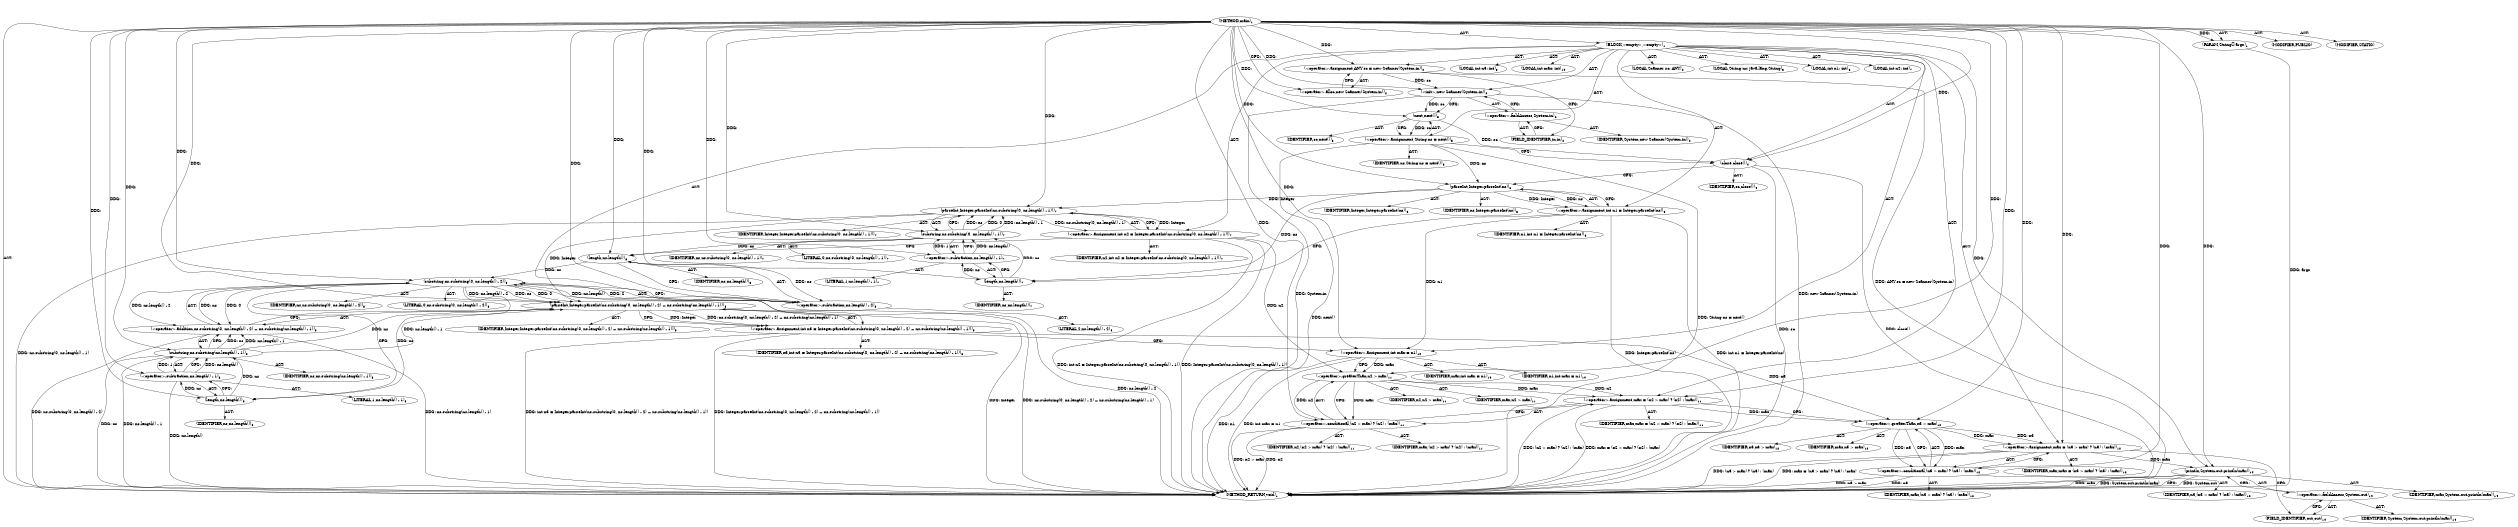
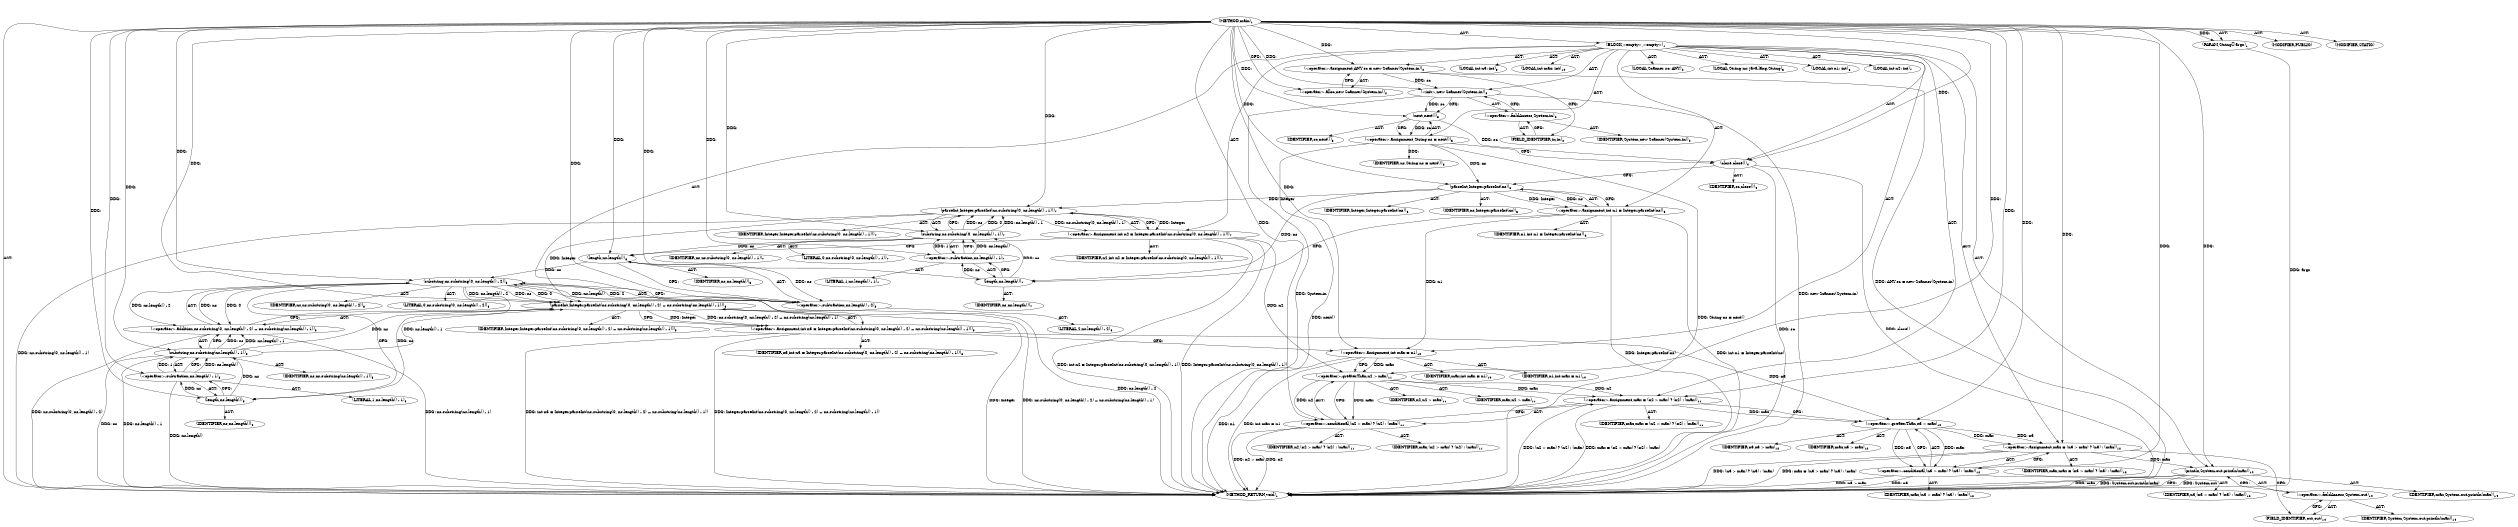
edge "(<operator>.assignment,String ns = next())" -> "(IDENTIFIER,ns,String ns = next())": label "AST: " -> "DDG: "
edge "(BLOCK,<empty>,<empty>)" -> "(println,System.out.println(max))": label "DDG: " -> "AST: "
